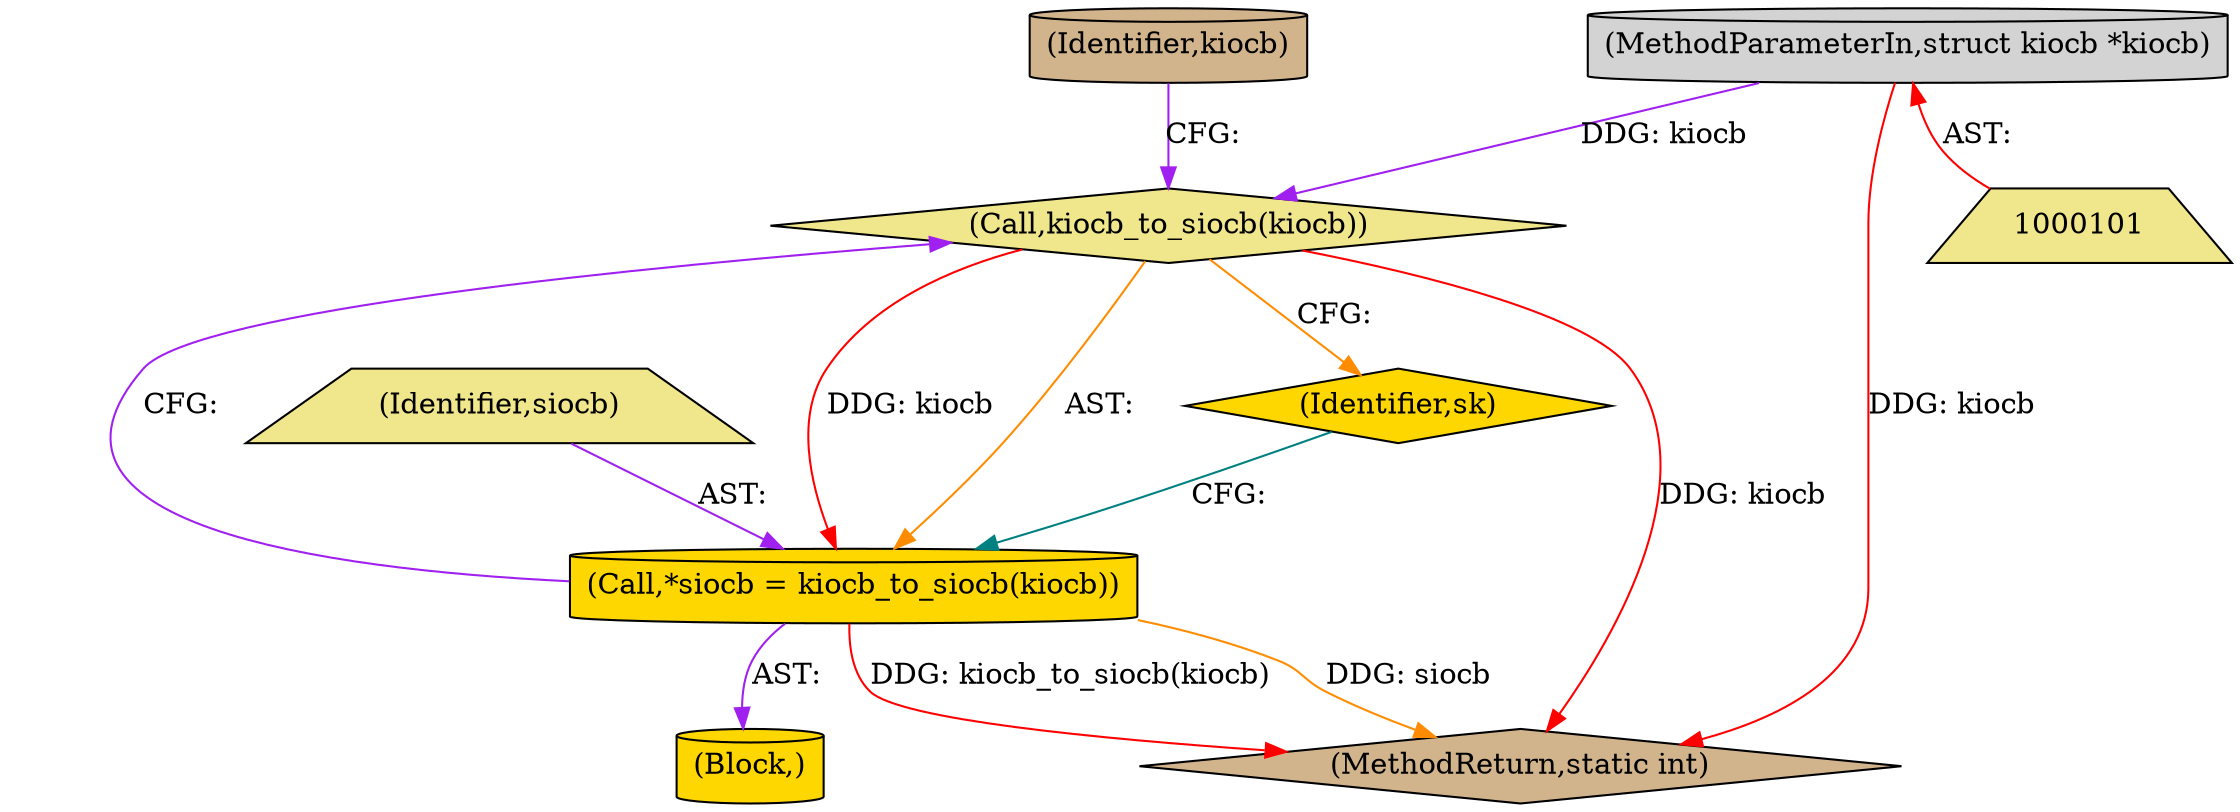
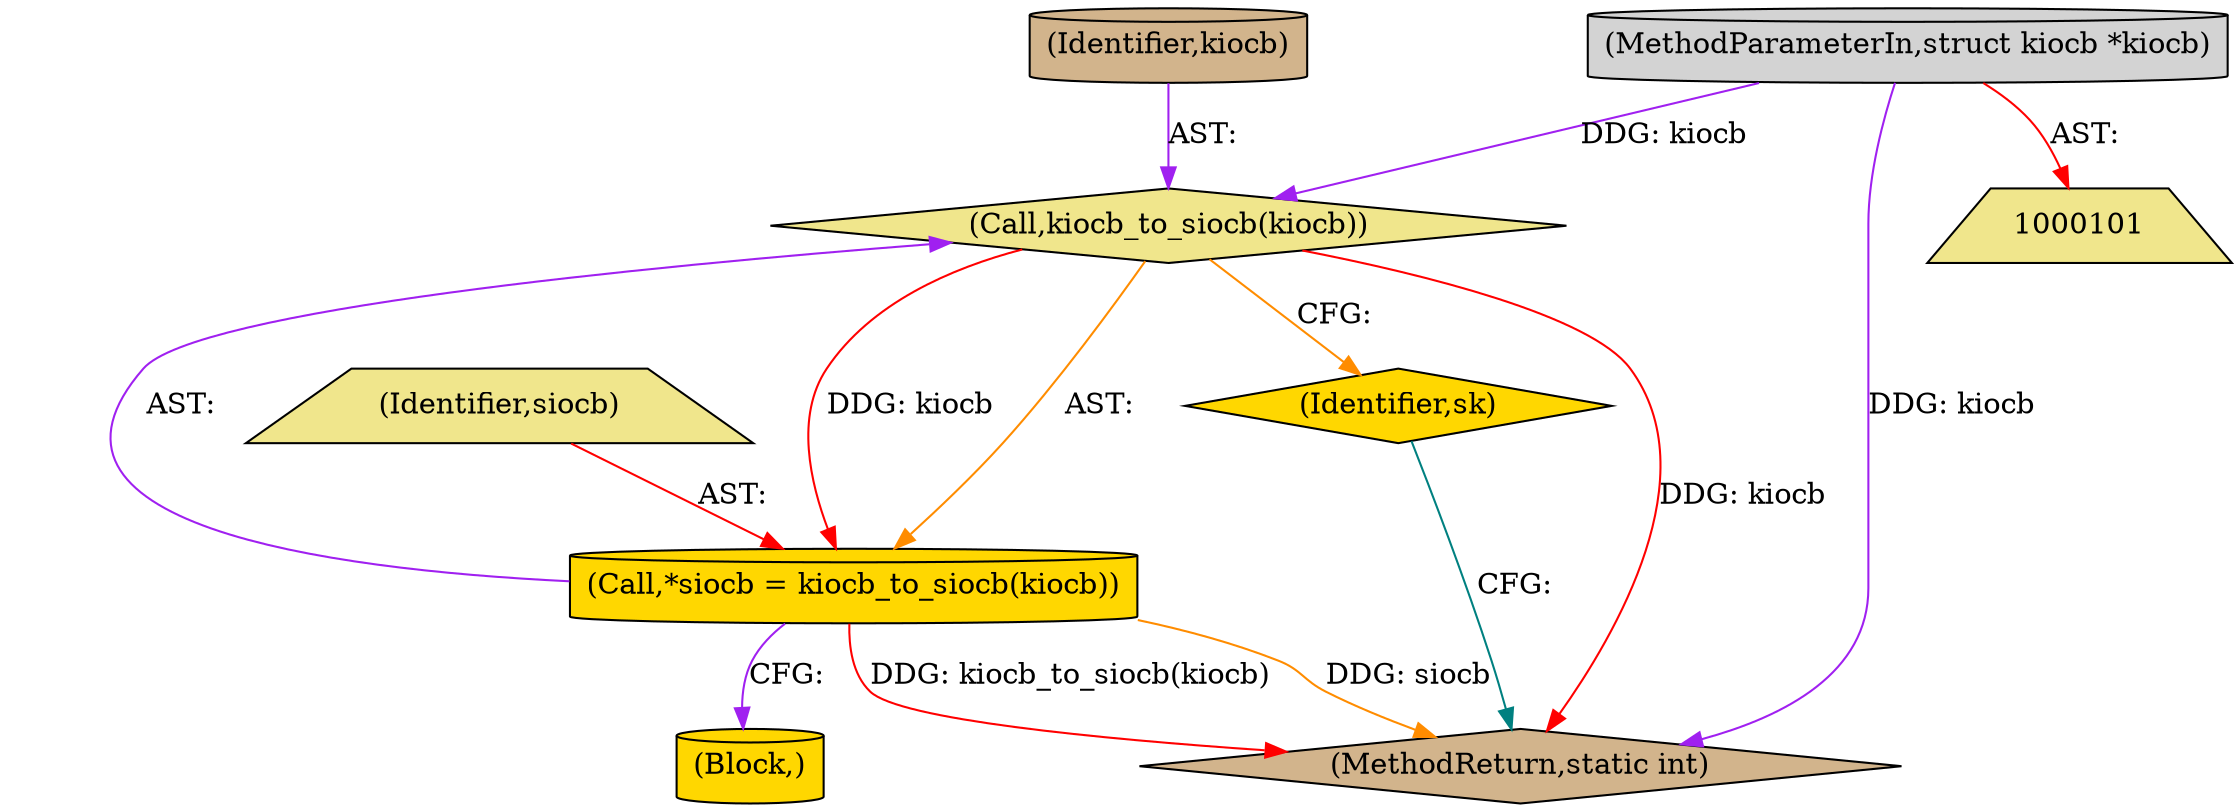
edge "(Identifier,kiocb)" -> "(Call,kiocb_to_siocb(kiocb))": label "CFG: " -> "AST: "
edge "1000101" -> "(MethodParameterIn,struct kiocb *kiocb)": reversed
edge "(Call,*siocb = kiocb_to_siocb(kiocb))" -> "(Call,kiocb_to_siocb(kiocb))": label "CFG: " -> "AST: "
edge "(MethodParameterIn,struct kiocb *kiocb)" -> "(MethodReturn,static int)": color red -> purple
edge "(Identifier,sk)" -> "(Call,*siocb = kiocb_to_siocb(kiocb))": now "(Identifier,sk)" -> "(MethodReturn,static int)"
edge "(Identifier,siocb)" -> "(Call,*siocb = kiocb_to_siocb(kiocb))": color purple -> red
edge "(Call,*siocb = kiocb_to_siocb(kiocb))" -> "(Block,)": label "AST: " -> "CFG: "
